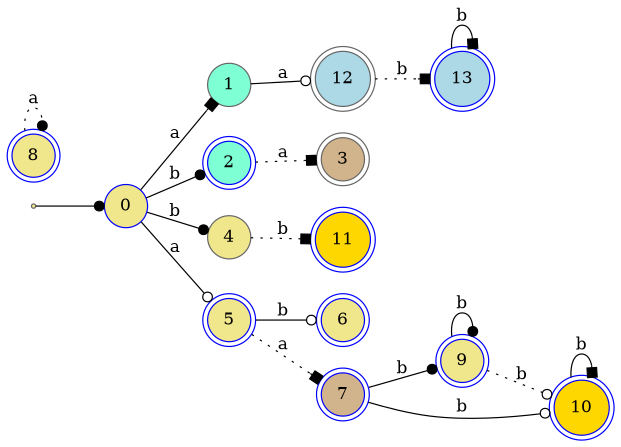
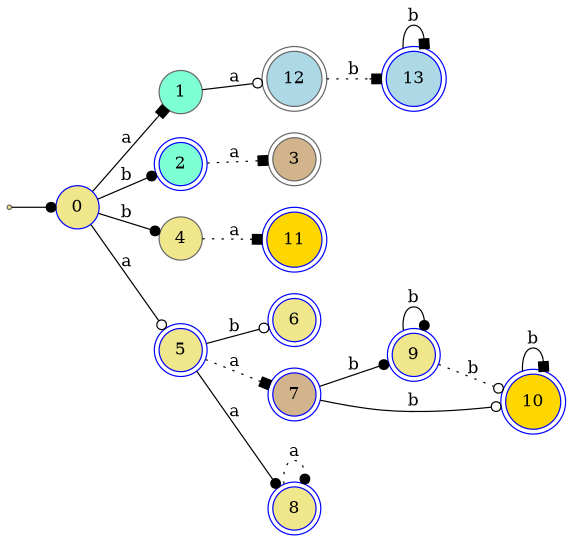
edge "4" -> "11": label "b" -> "a"
edge "5" -> "8": added, label "a"
